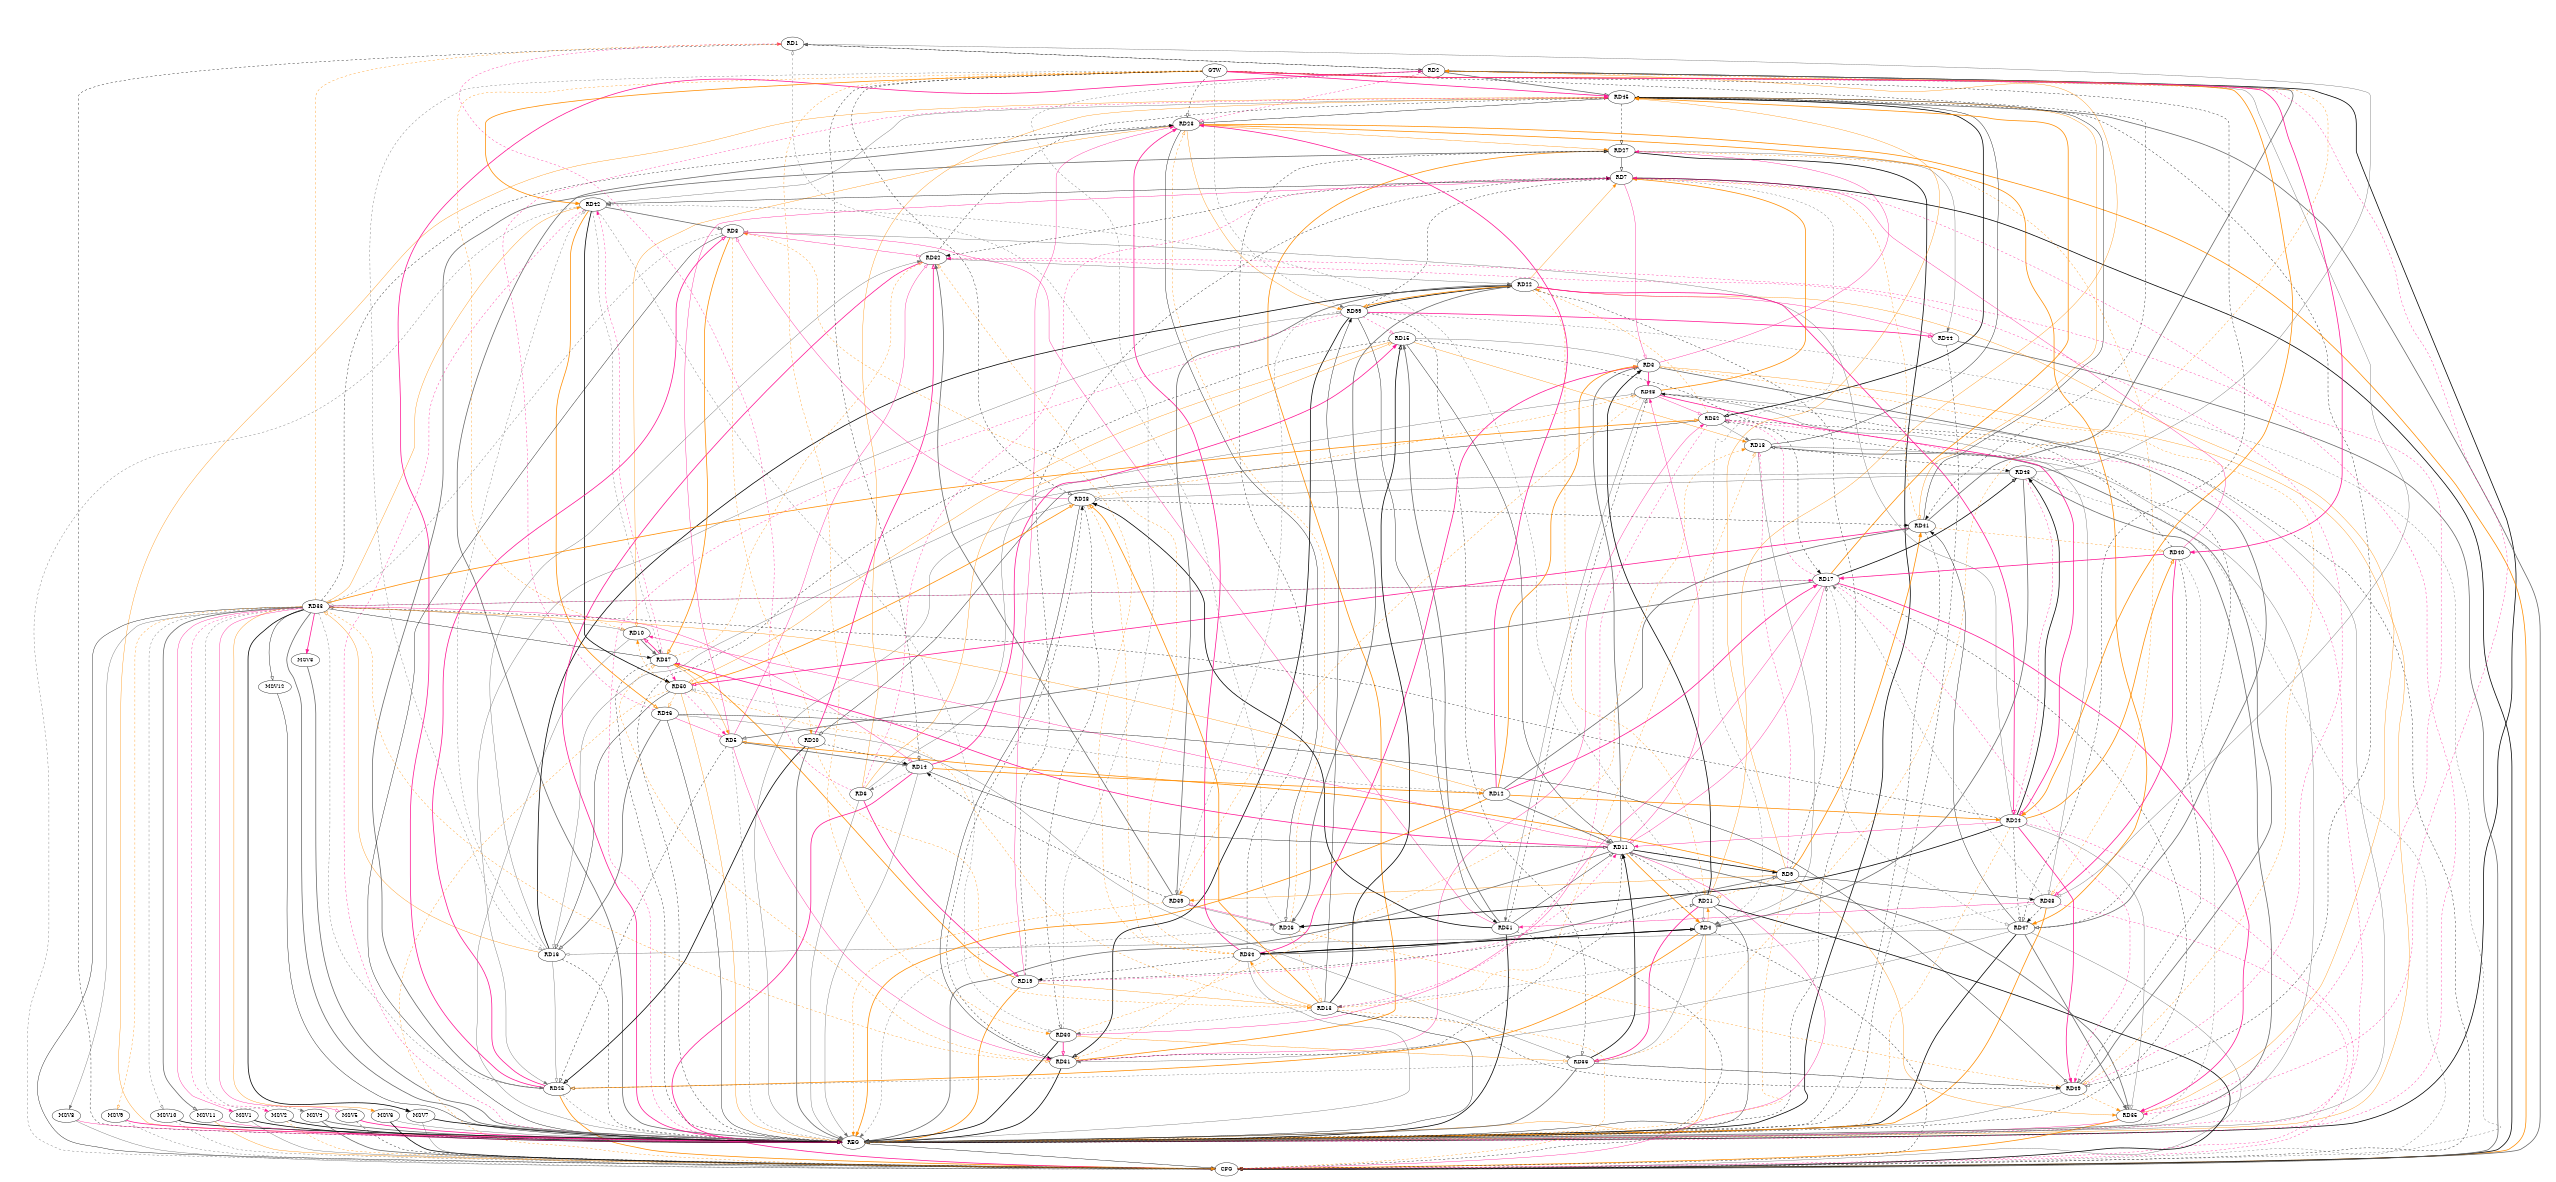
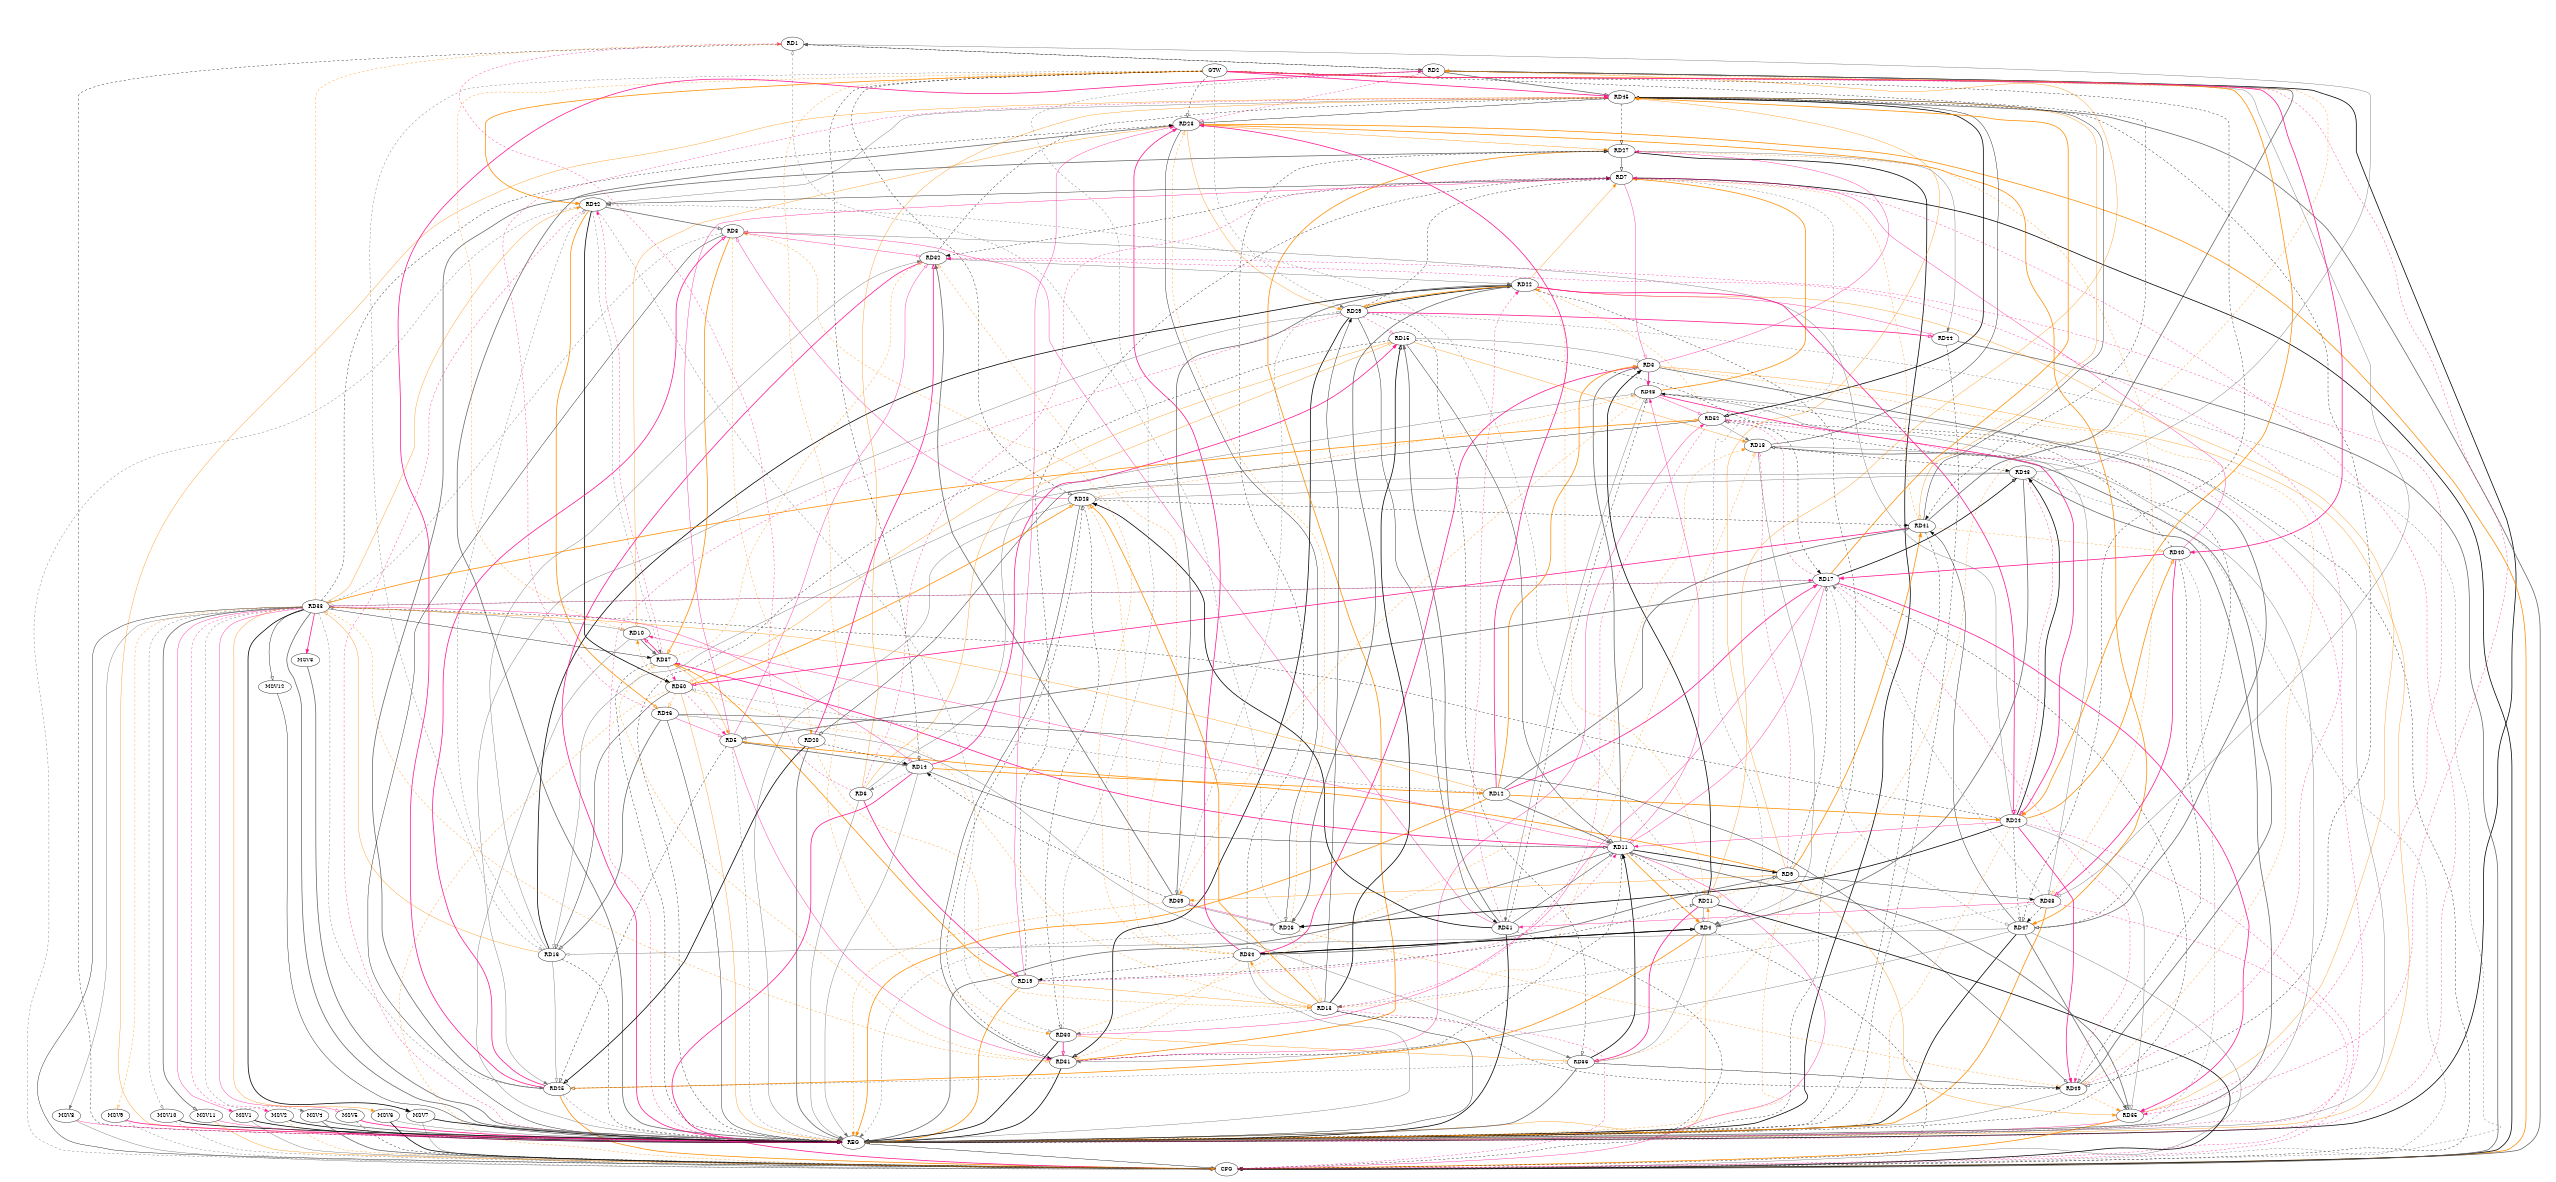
node "RD99": label "RD99" -> "RD29"
edge "RD51" -> "RD22": added
edge "RD31" -> "RD28": arrowhead normal -> onormal
edge "RD13" -> "CFG": color darkorange -> deeppink
edge "RD21" -> "REG": removed
